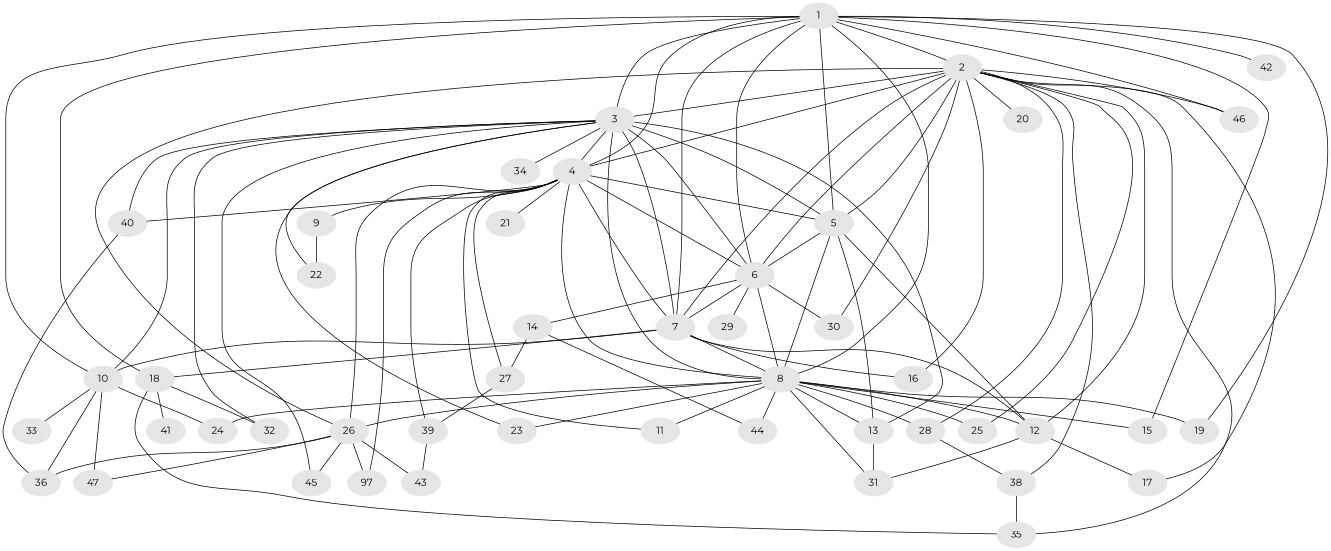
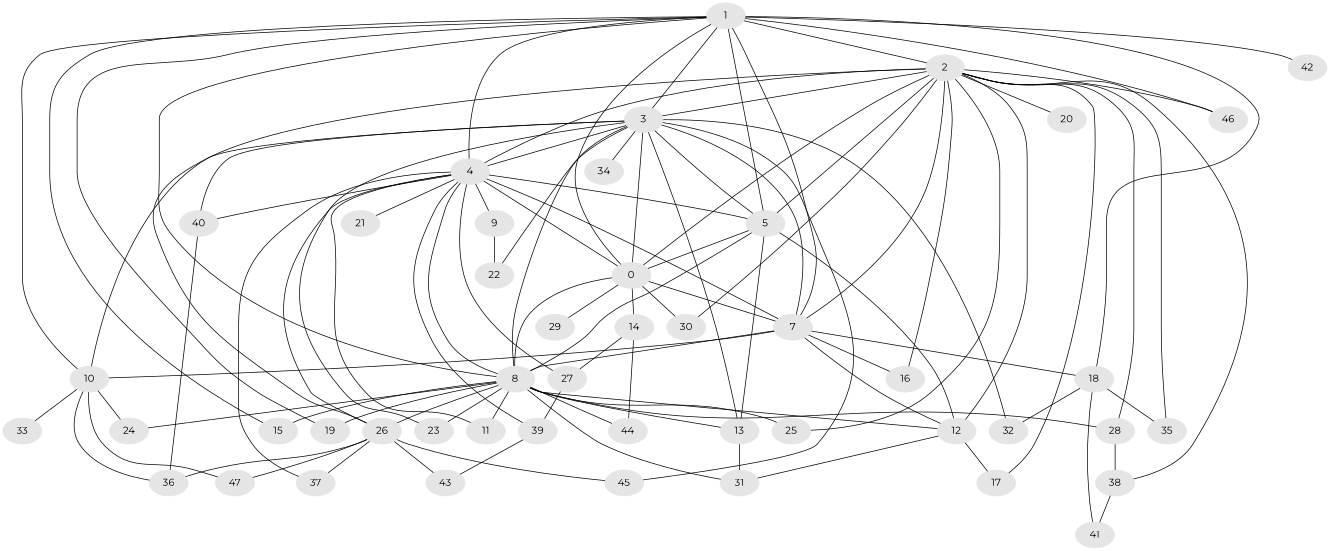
node "6": label "6" -> "0"
node "97": label "97" -> "37"
edge "38" -- "35": now "38" -- "41"
